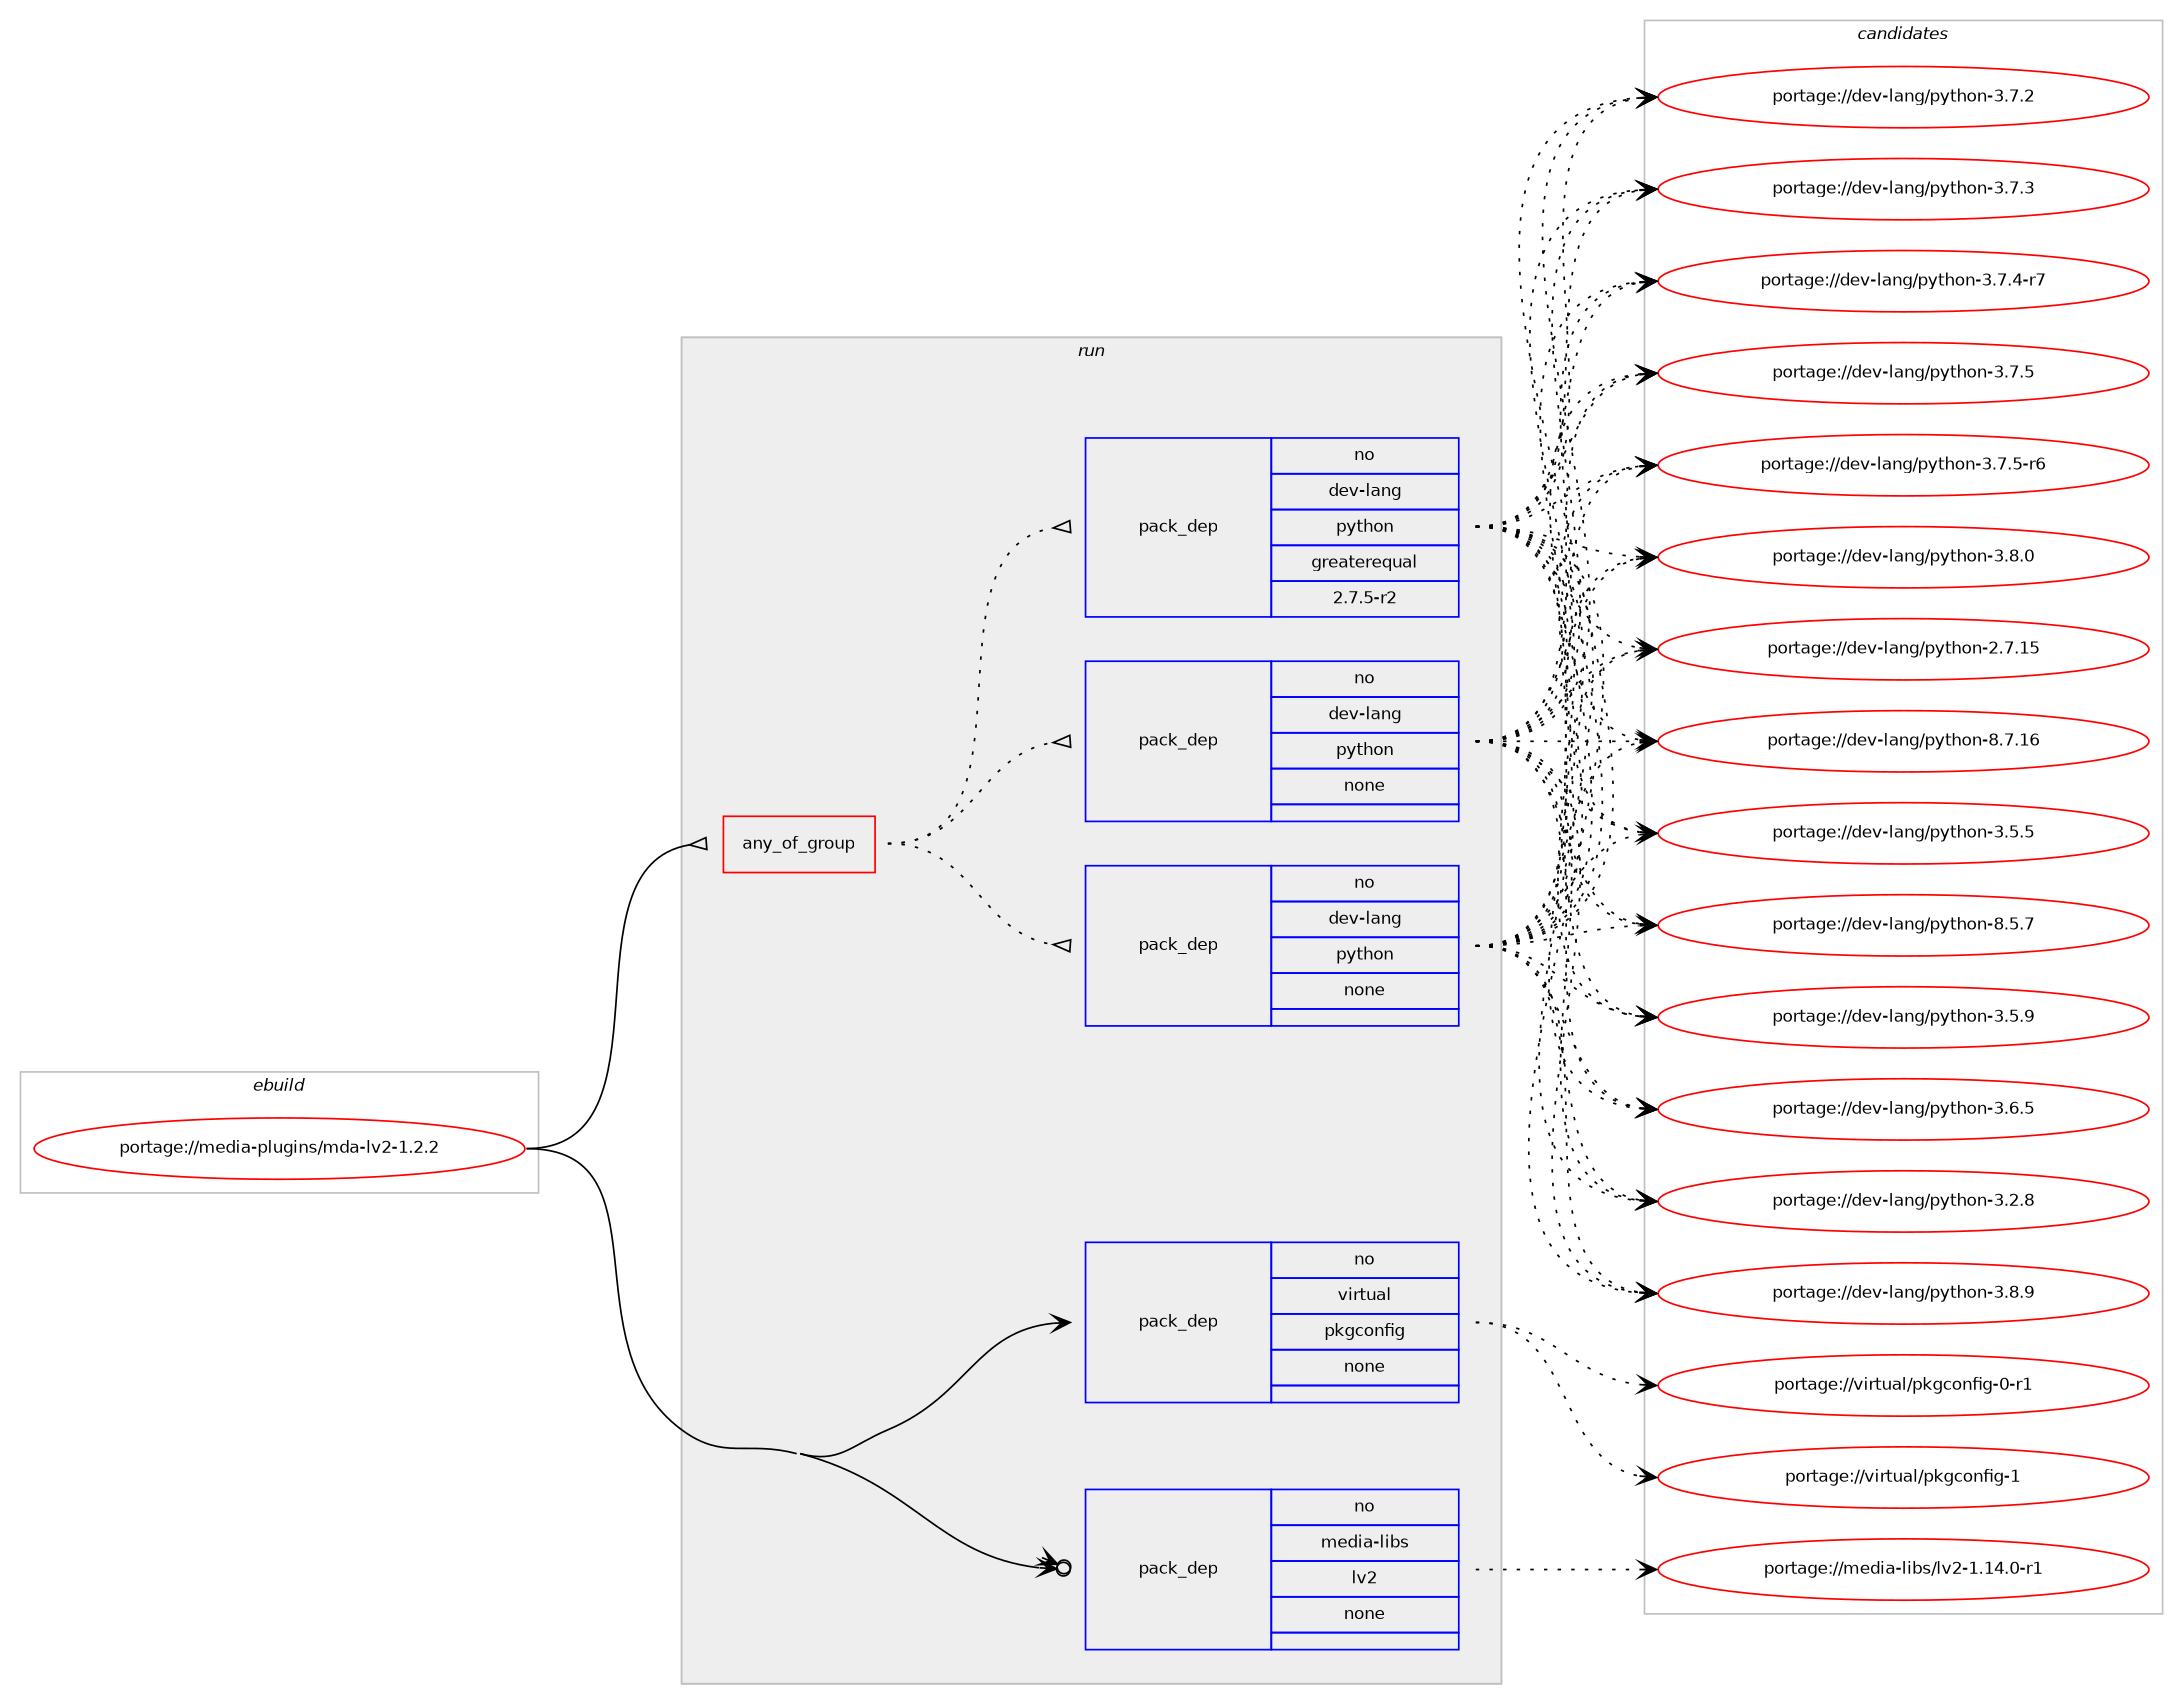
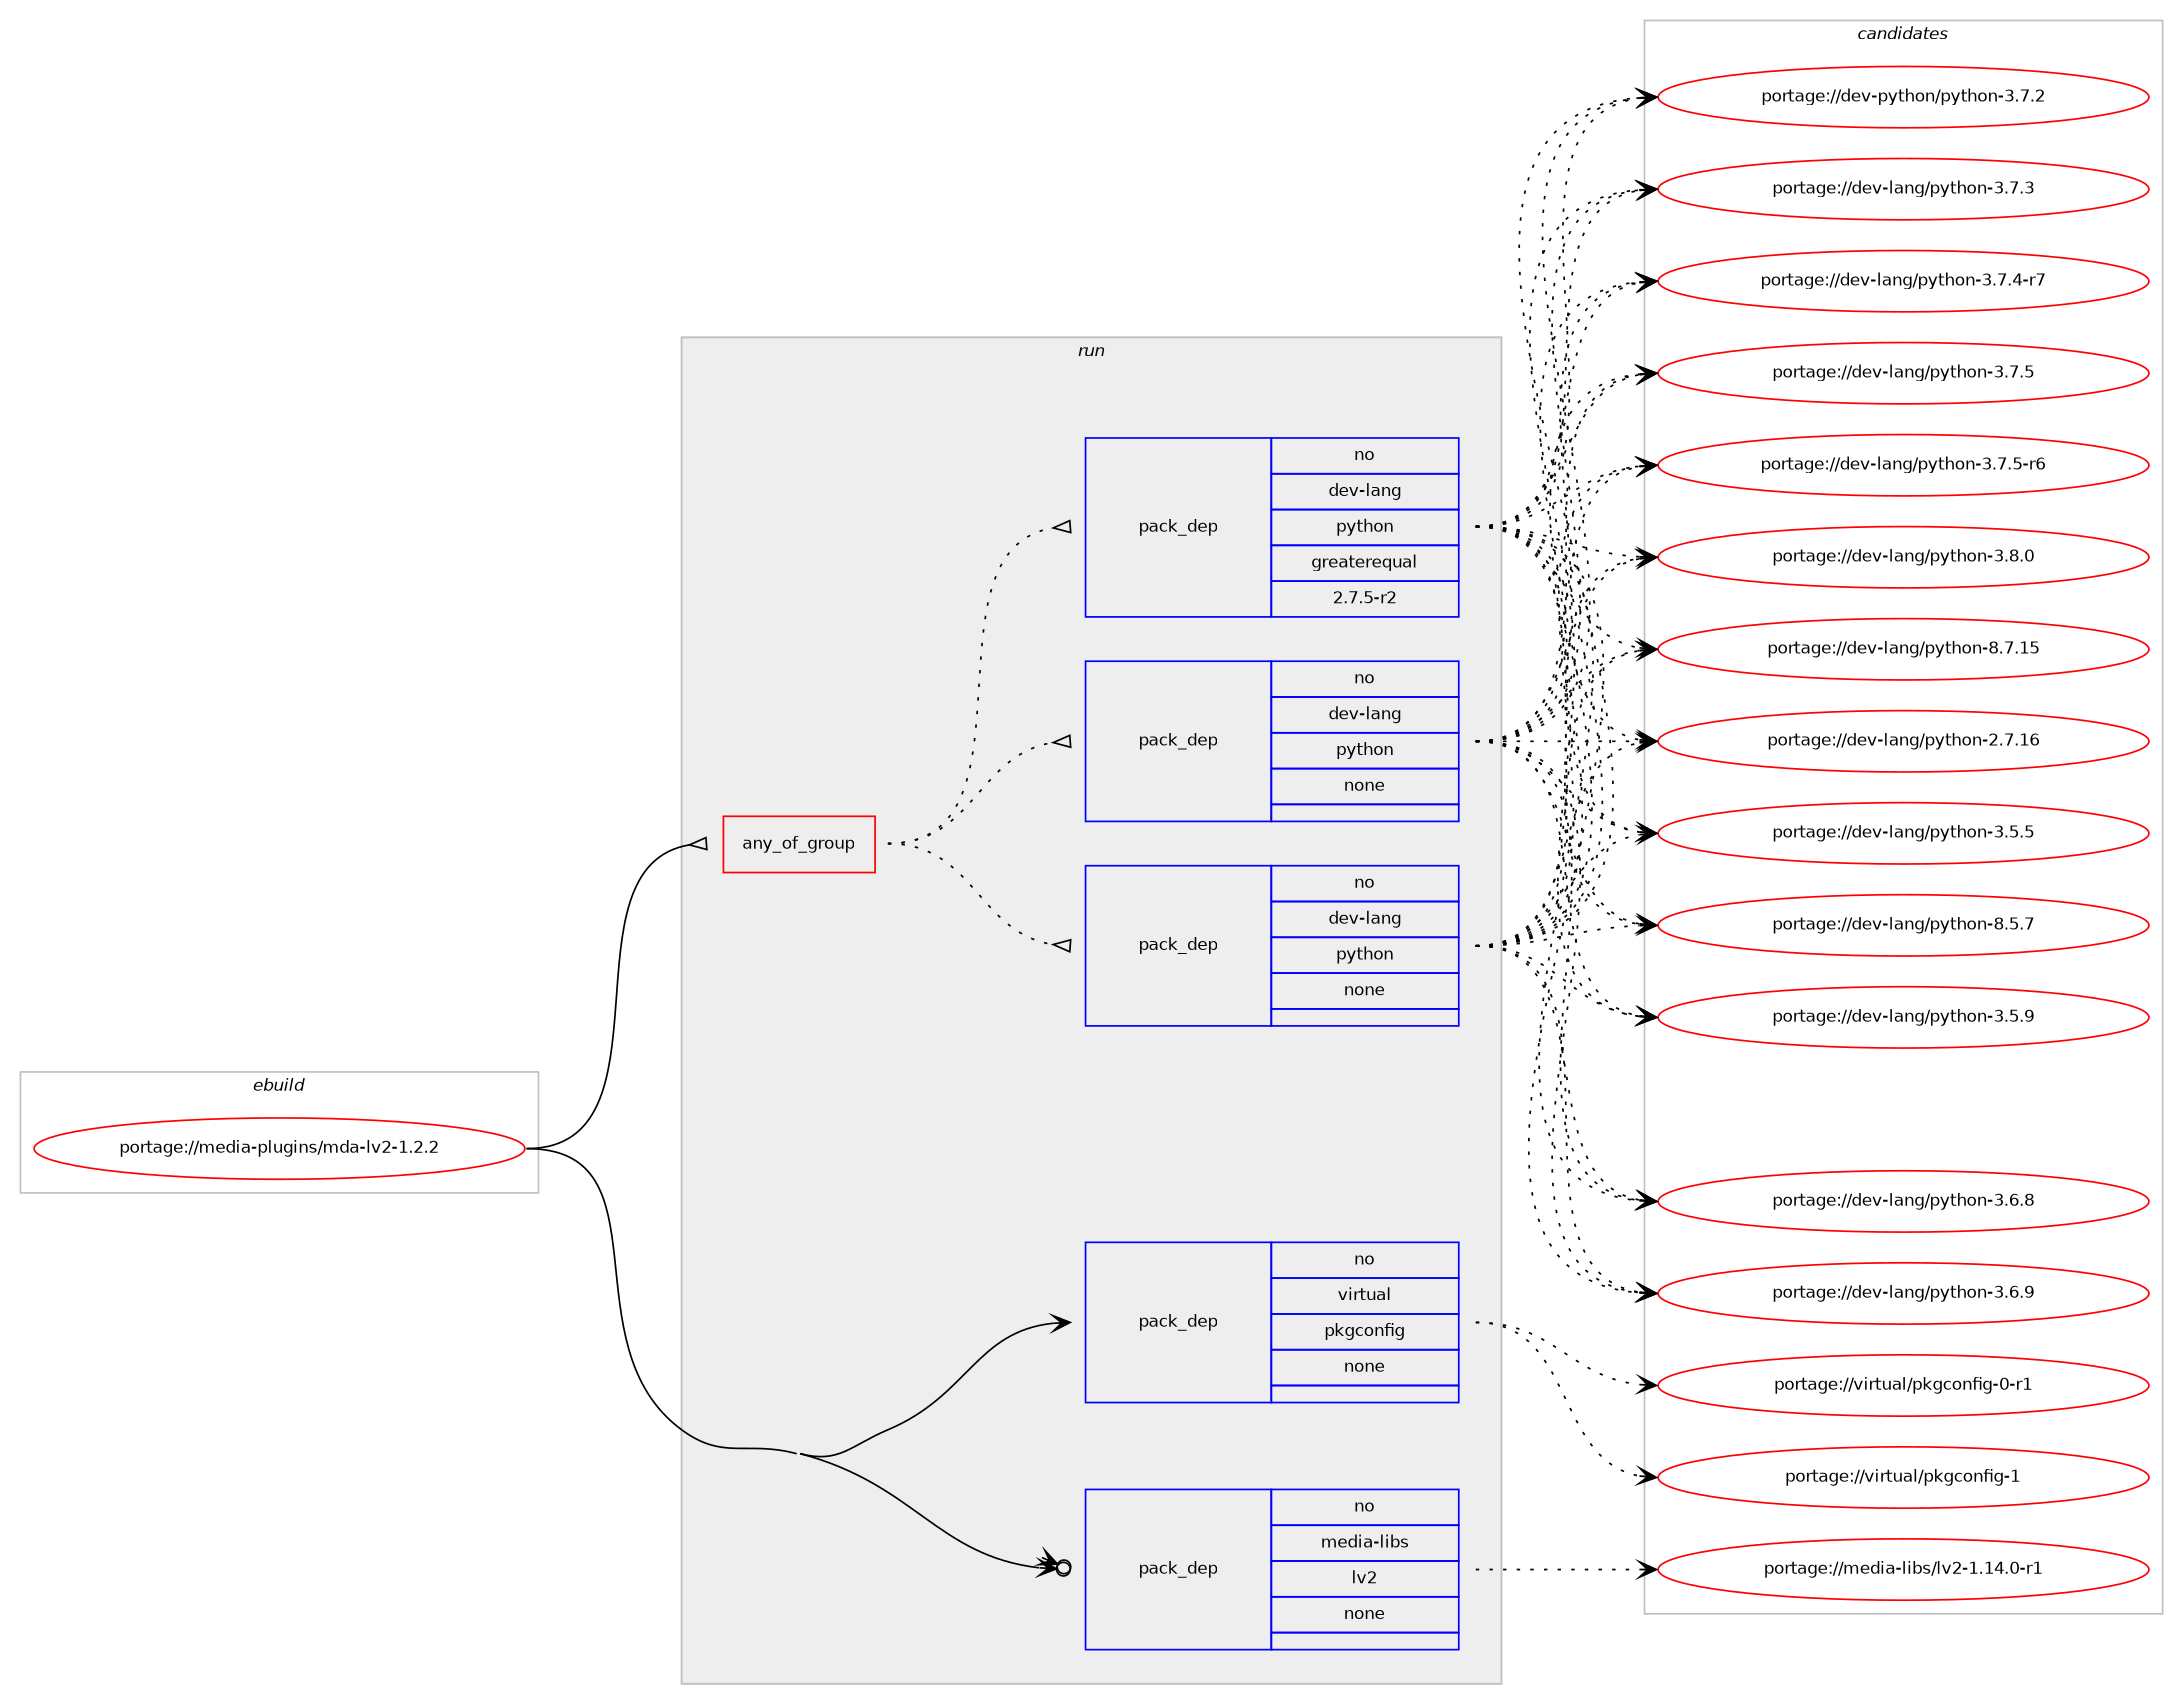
node "portage://dev-lang/python-3.7.2": label "portage://dev-lang/python-3.7.2" -> "portage://dev-python/python-3.7.2"
node "portage://dev-lang/python-2.7.15": label "portage://dev-lang/python-2.7.15" -> "portage://dev-lang/python-8.7.15"
node "portage://dev-lang/python-8.7.16": label "portage://dev-lang/python-8.7.16" -> "portage://dev-lang/python-2.7.16"
node "portage://dev-lang/python-3.6.5": removed
node "portage://dev-lang/python-3.2.8": label "portage://dev-lang/python-3.2.8" -> "portage://dev-lang/python-3.6.8"
node "portage://dev-lang/python-3.8.9": label "portage://dev-lang/python-3.8.9" -> "portage://dev-lang/python-3.6.9"
